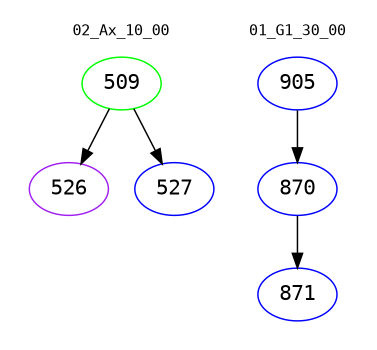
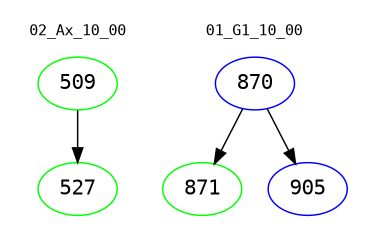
cluster "01_G1_30_00": label "01_G1_30_00" -> "01_G1_10_00"
edge "905" -> "870": reversed
node "526": removed
node "527": color blue -> green
node "871": color blue -> green
